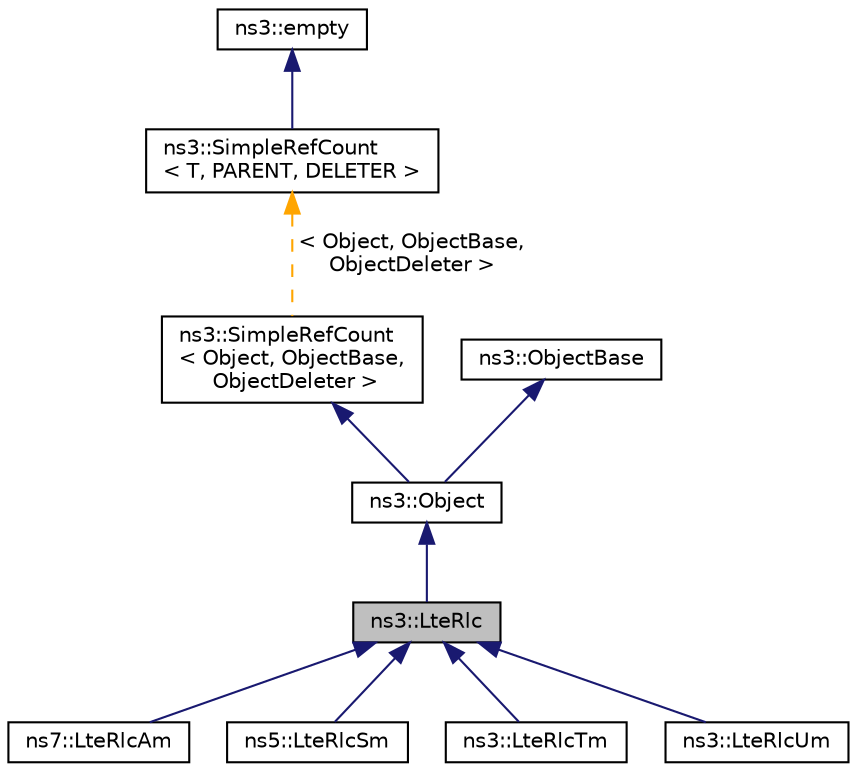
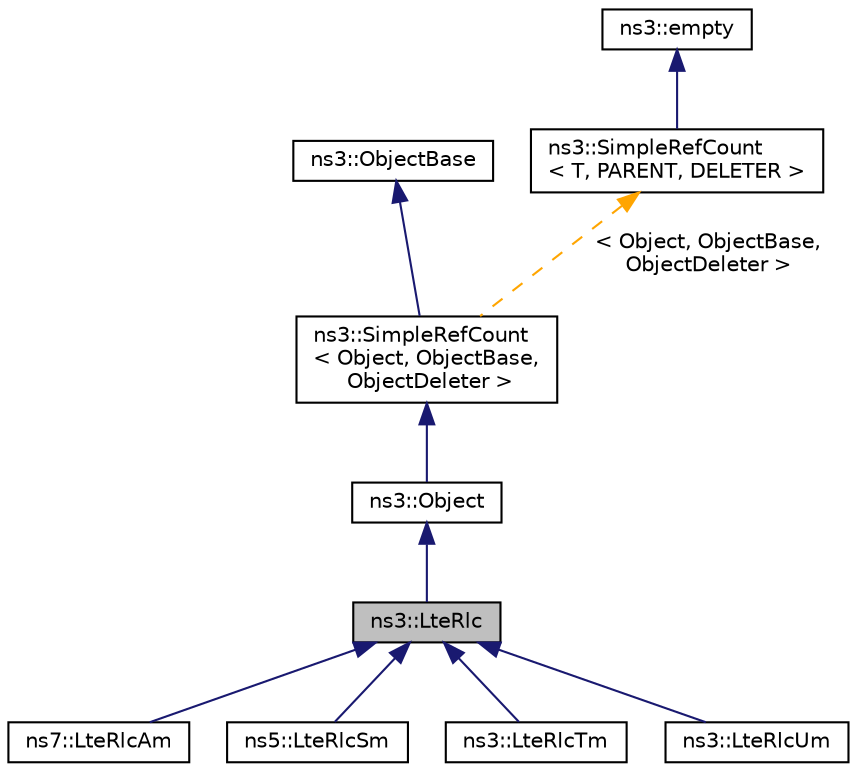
edge "ns3::Object" -> "ns3::ObjectBase": now "ns3::SimpleRefCount < Object, ObjectBase, ObjectDeleter >" -> "ns3::ObjectBase"
